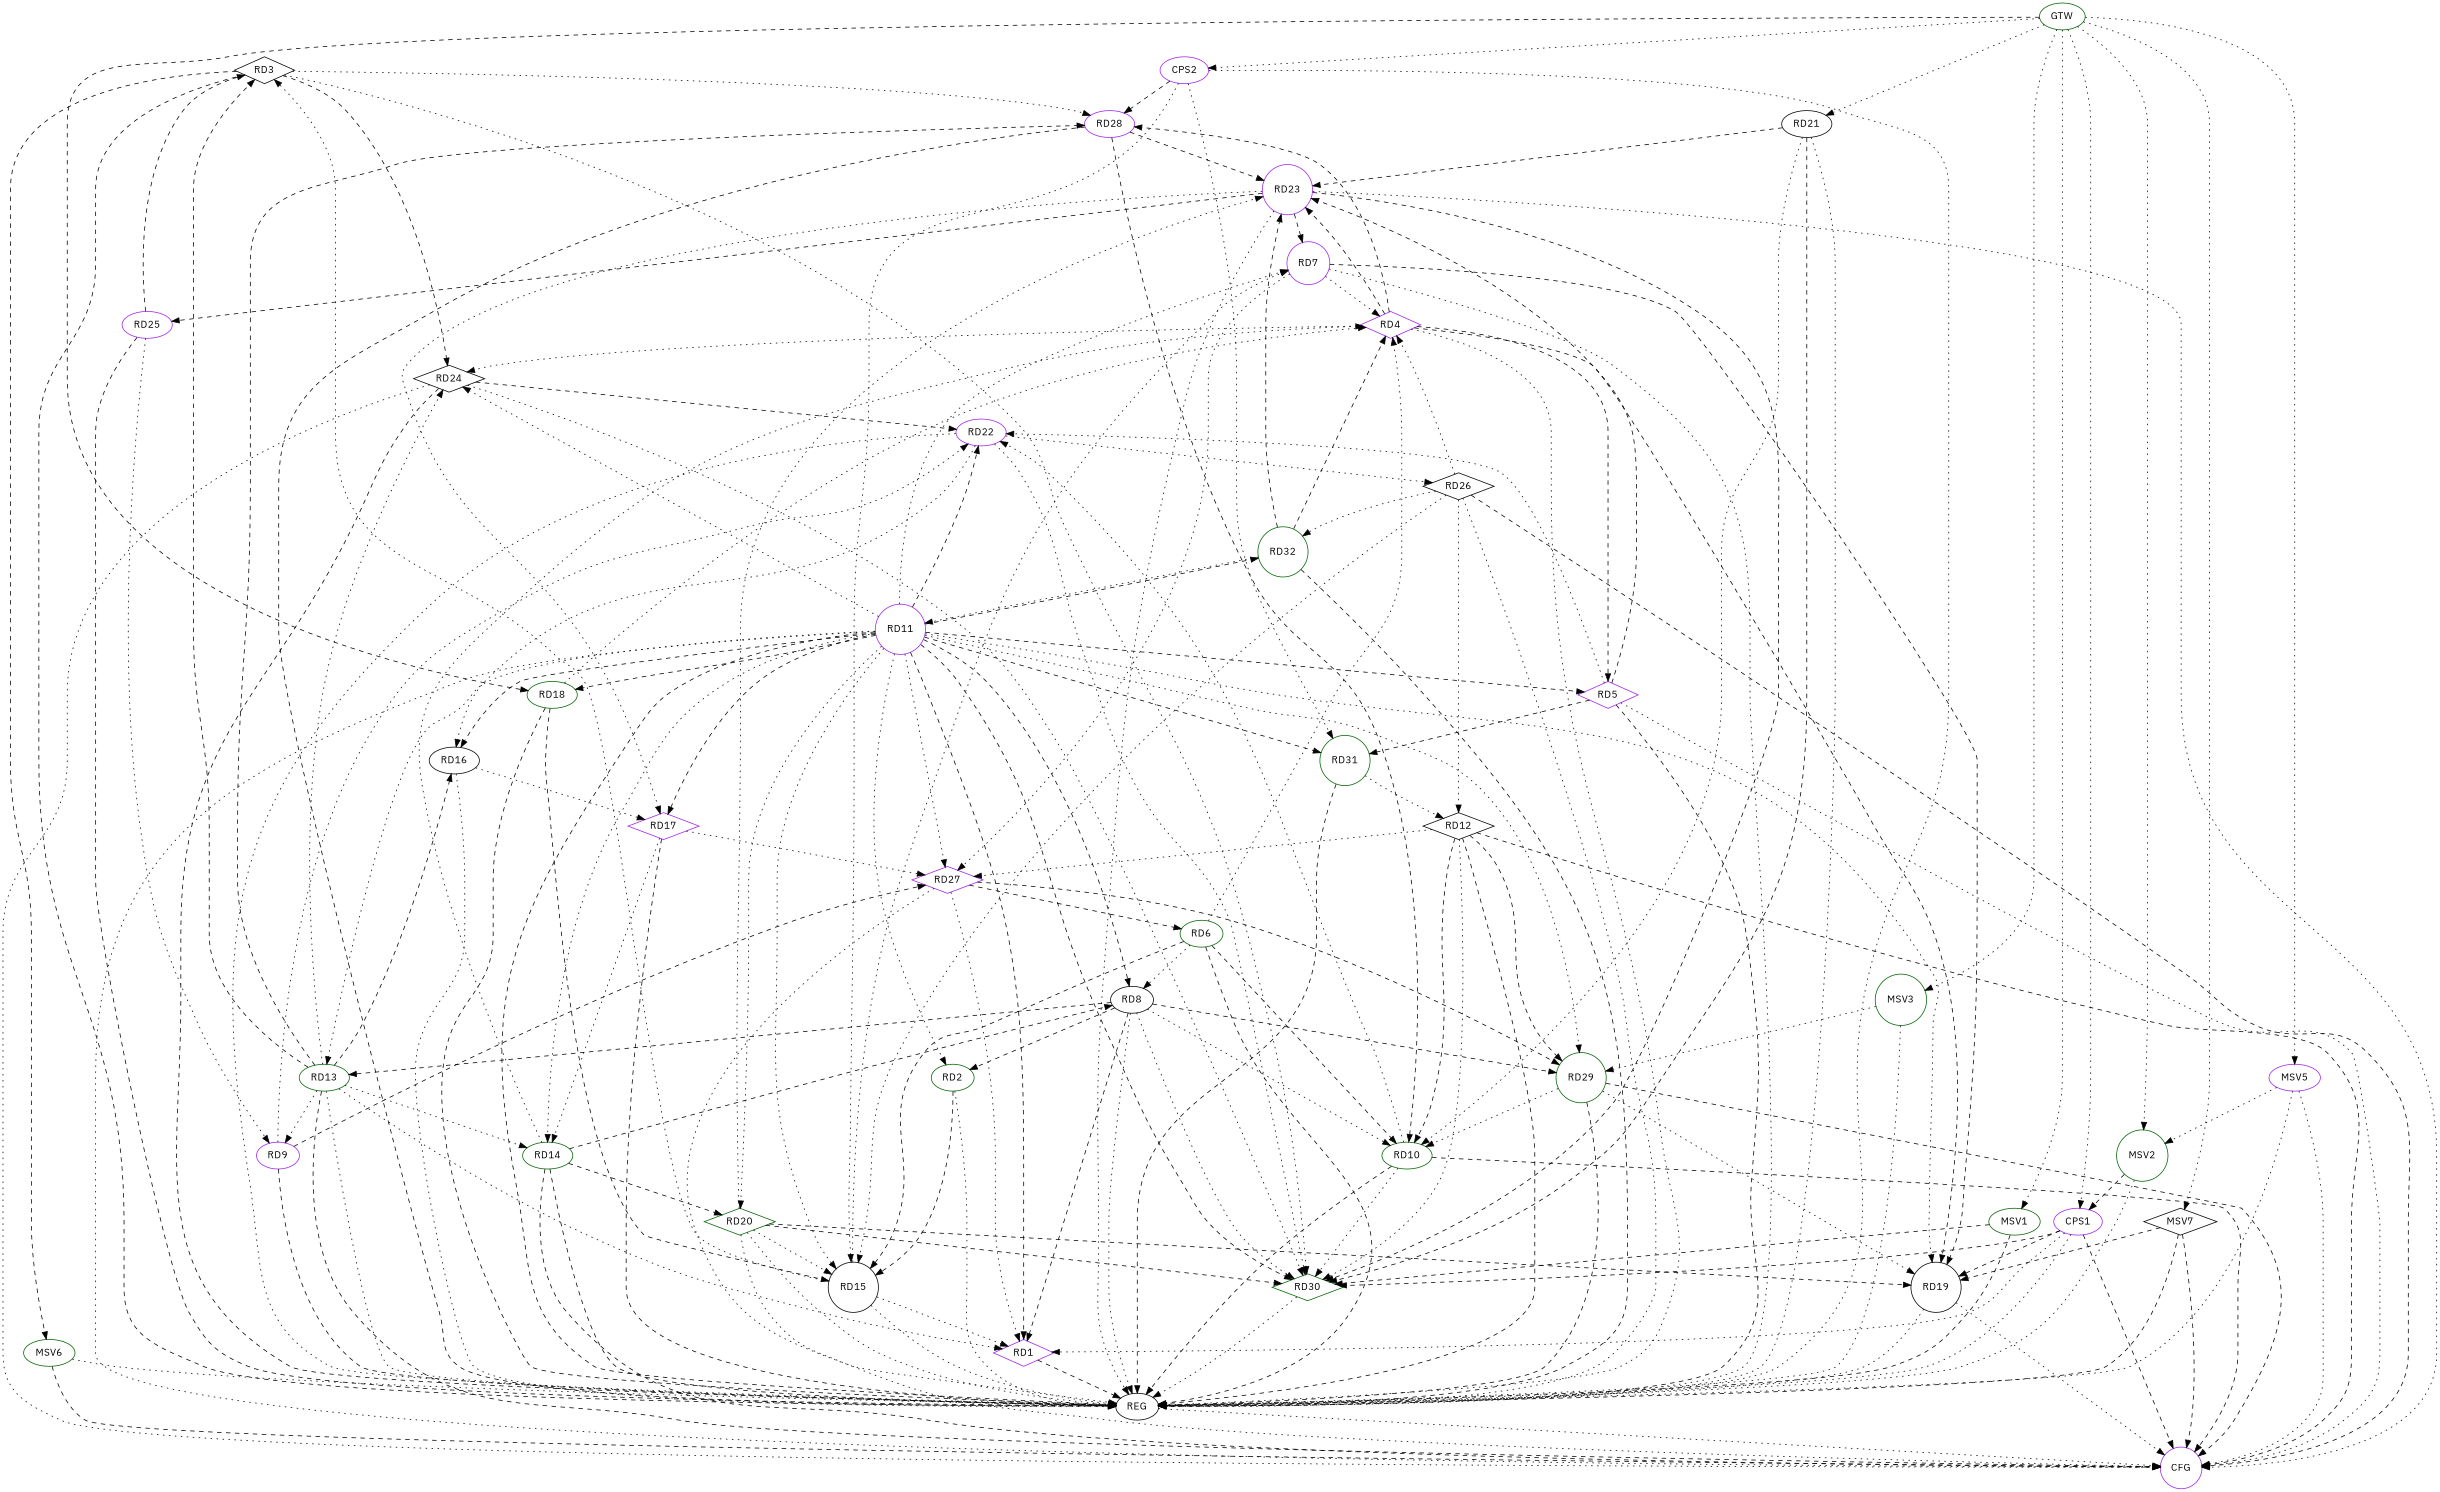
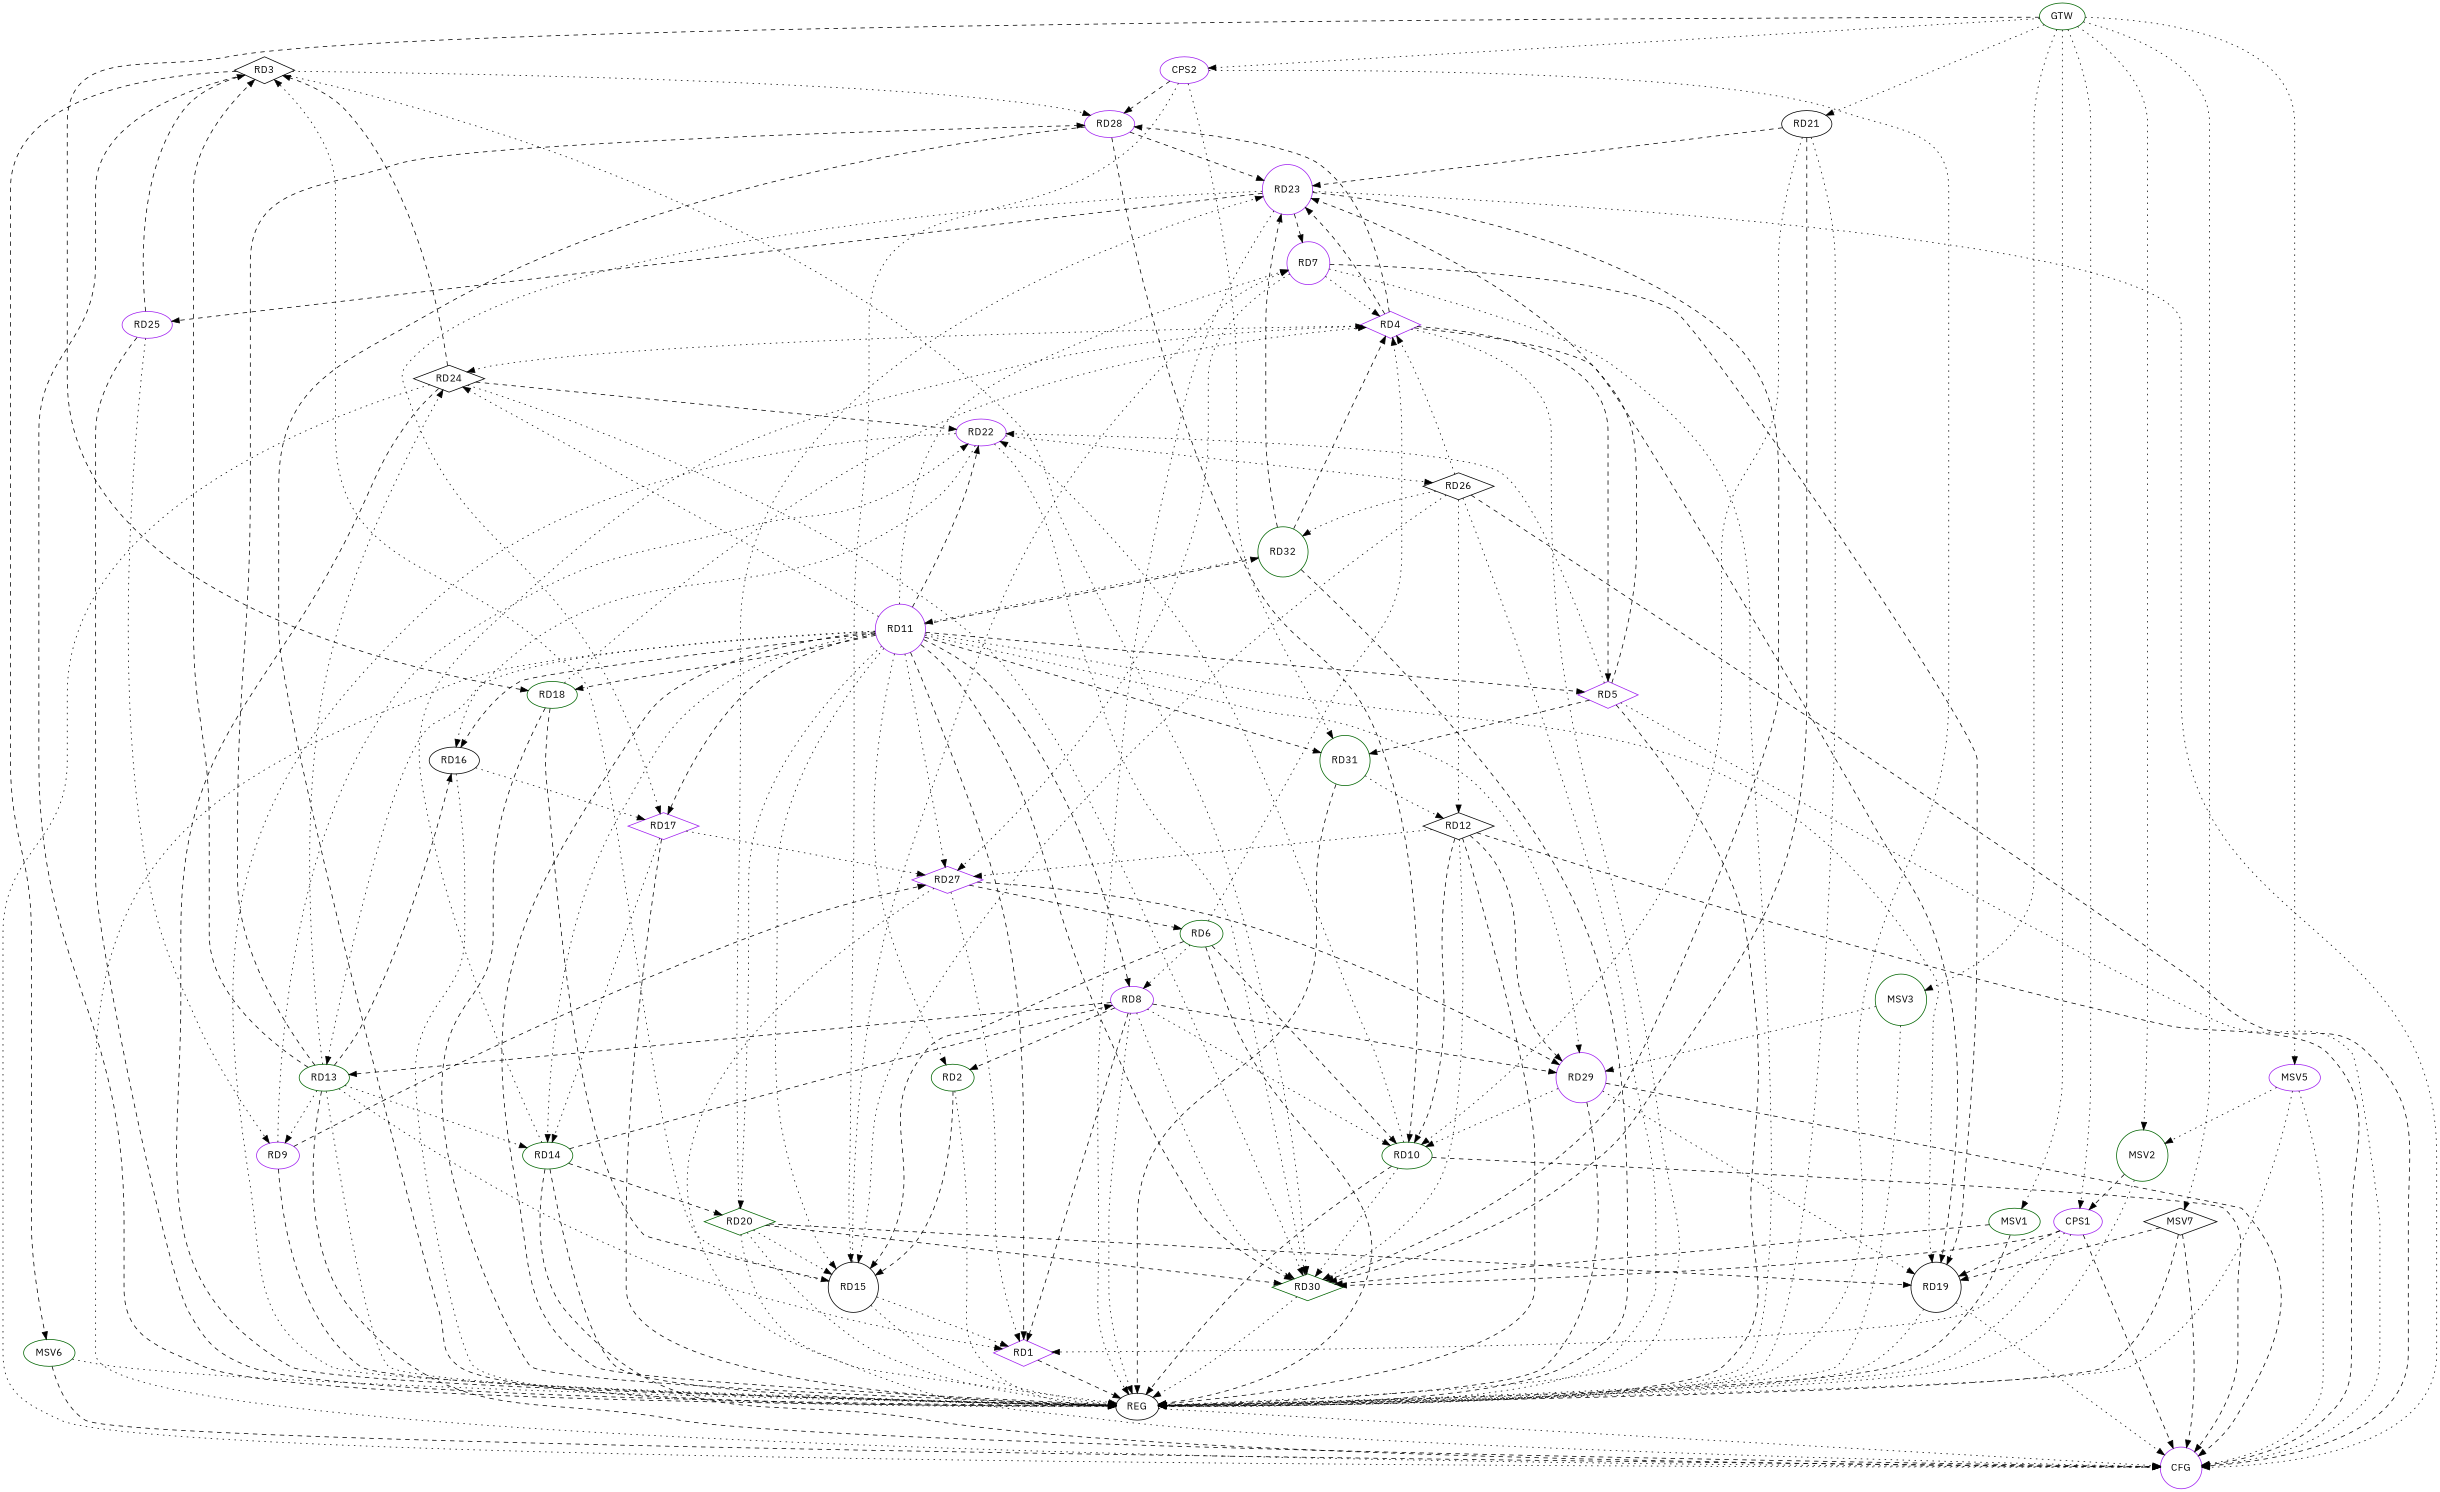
edge "RD3" -> "RD24": reversed
node "RD8": color black -> purple
node "RD29": color darkgreen -> purple
